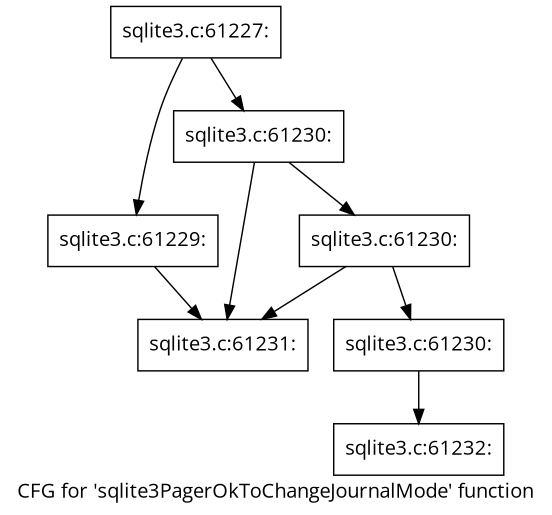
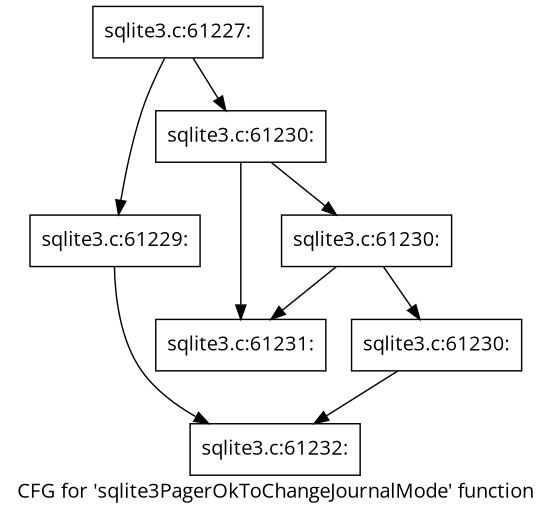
edge "sqlite3.c:61229:" -> "sqlite3.c:61231:": now "sqlite3.c:61229:" -> "sqlite3.c:61232:"
